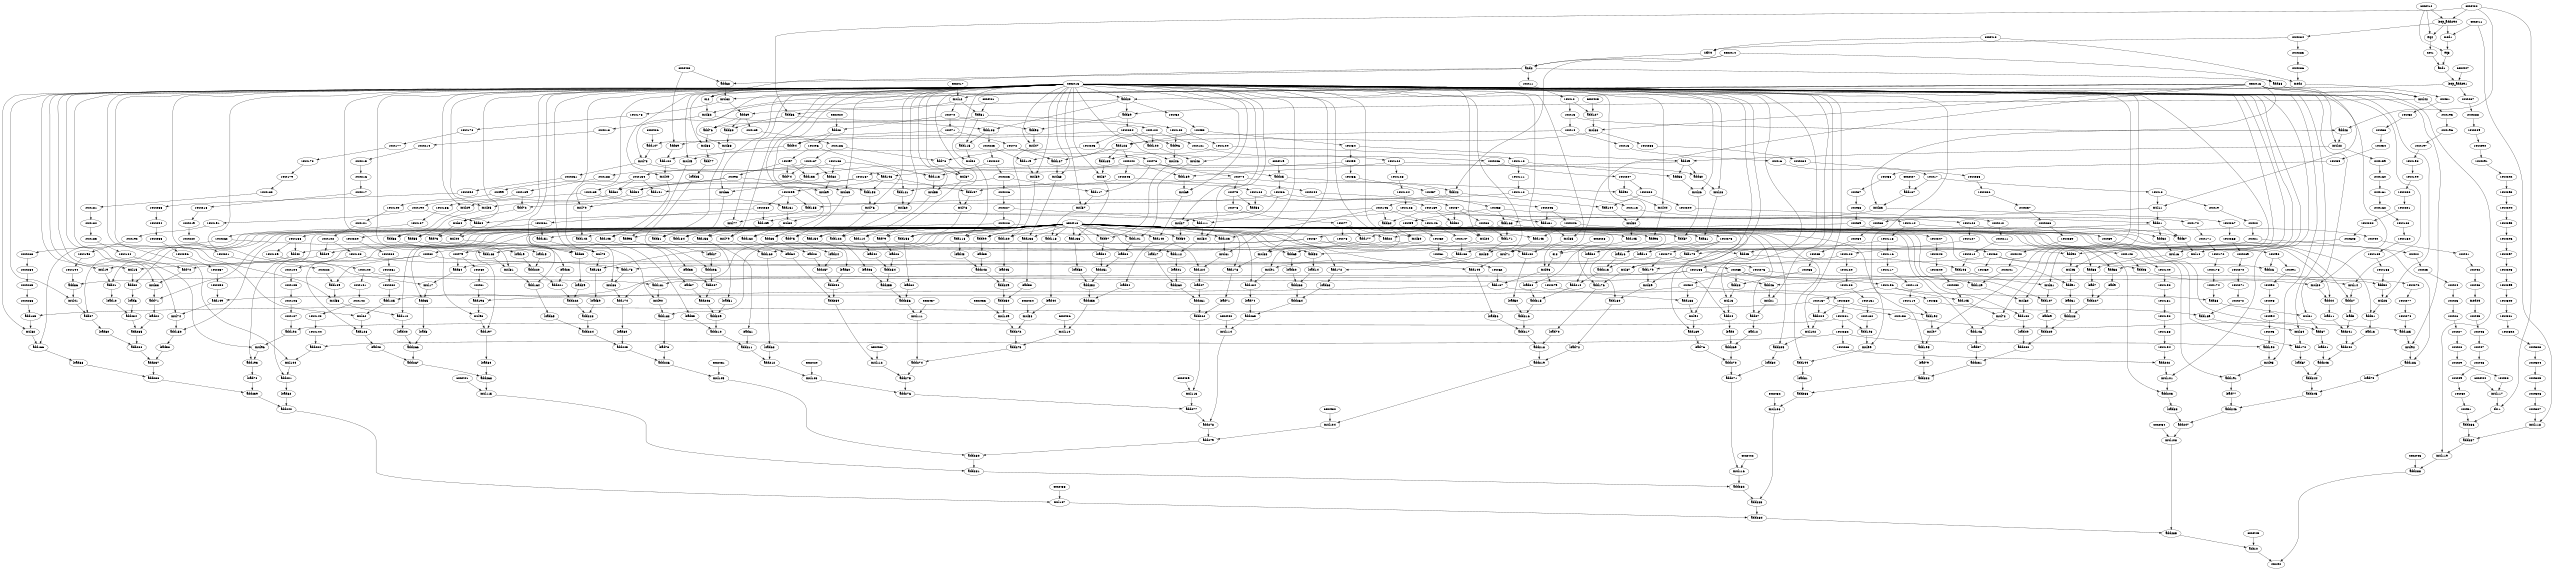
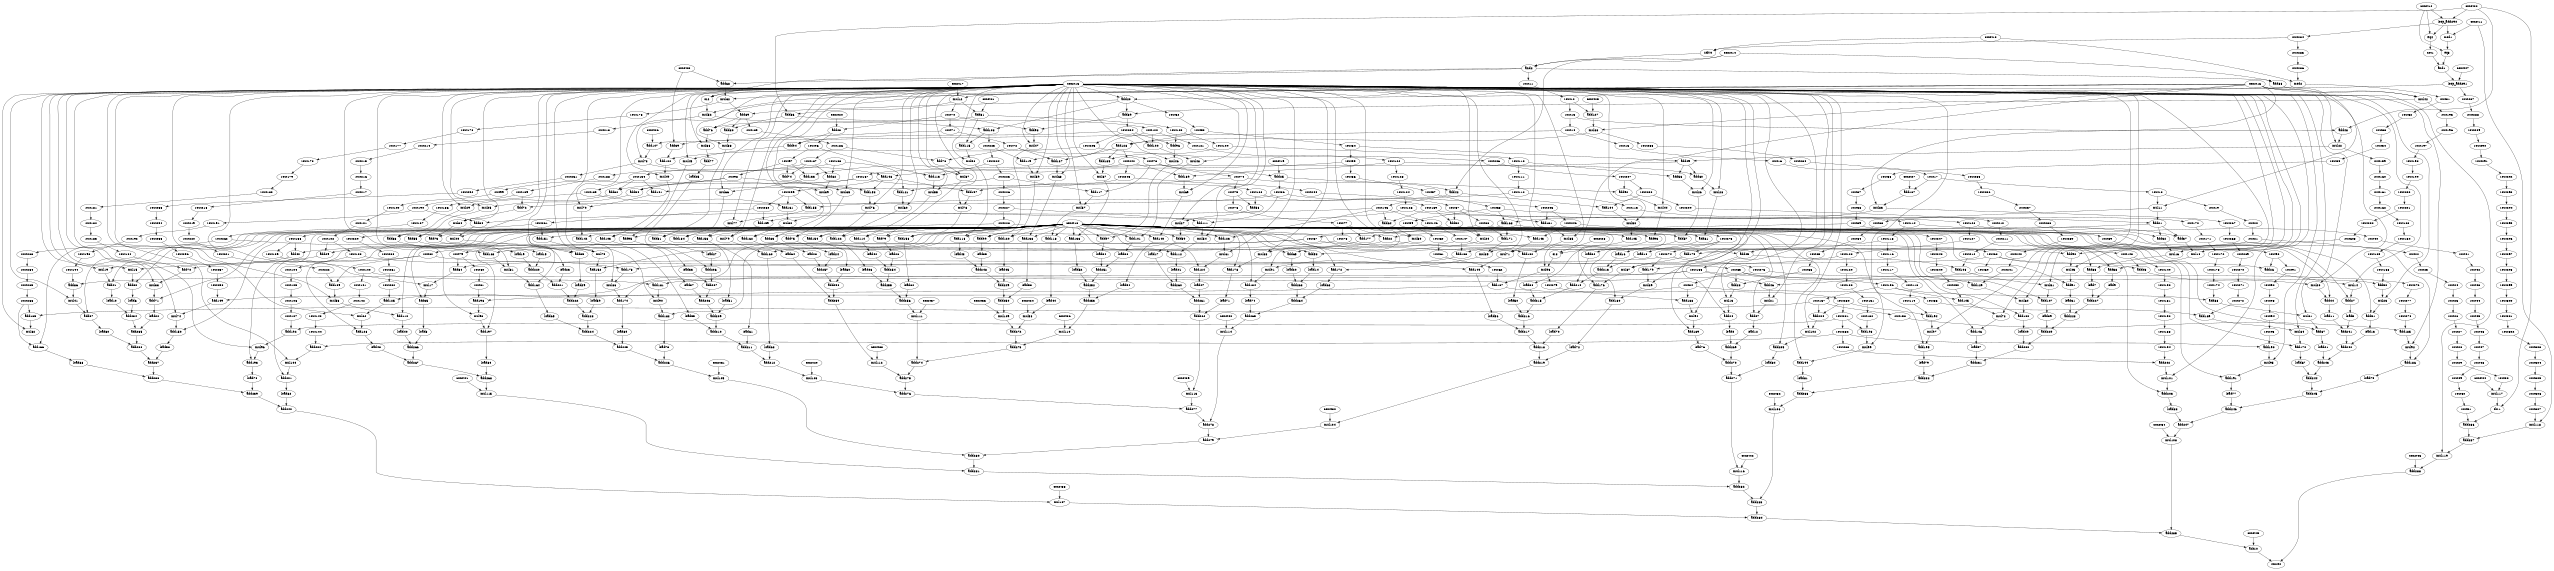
node "mod44": label "mod44" -> "rout44"
edge "mul82" -> "add166": now "rout266" -> "add166"
